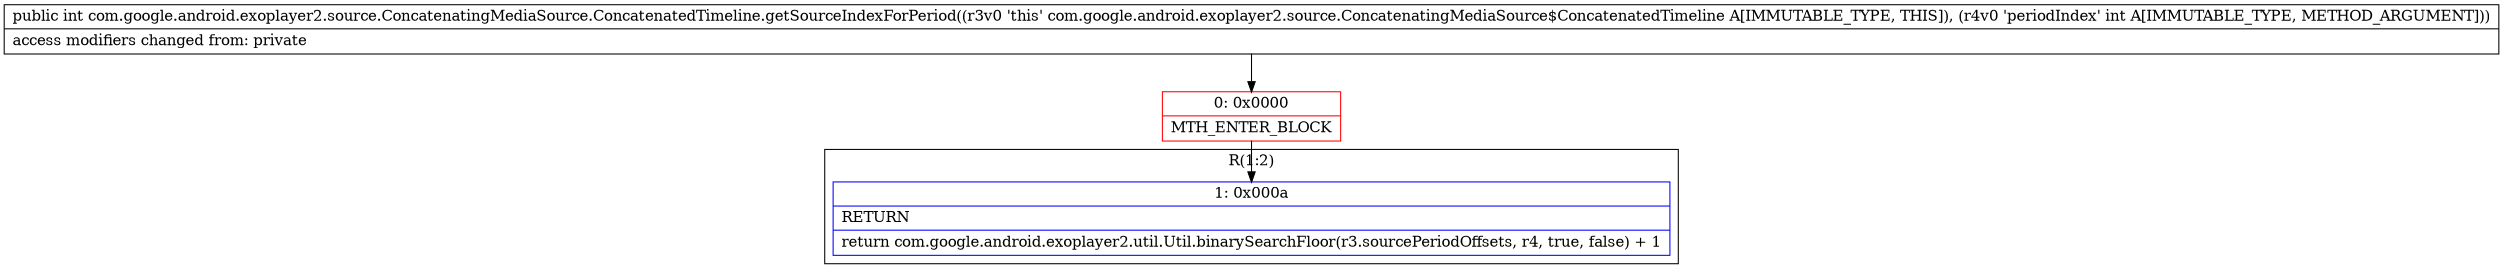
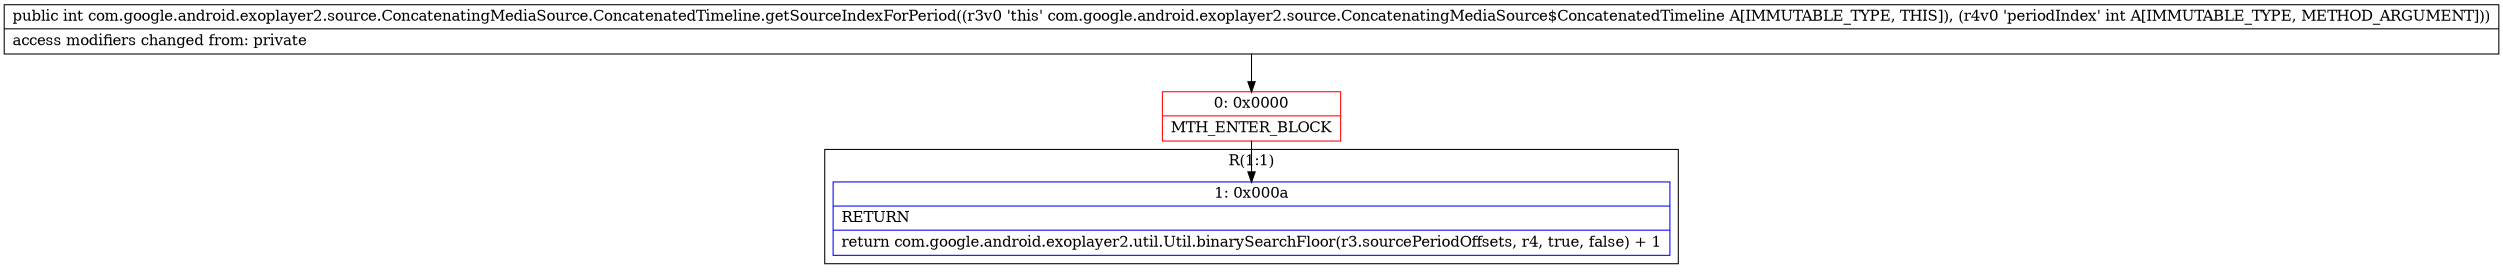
cluster "R(1:2)": label "R(1:2)" -> "R(1:1)"
